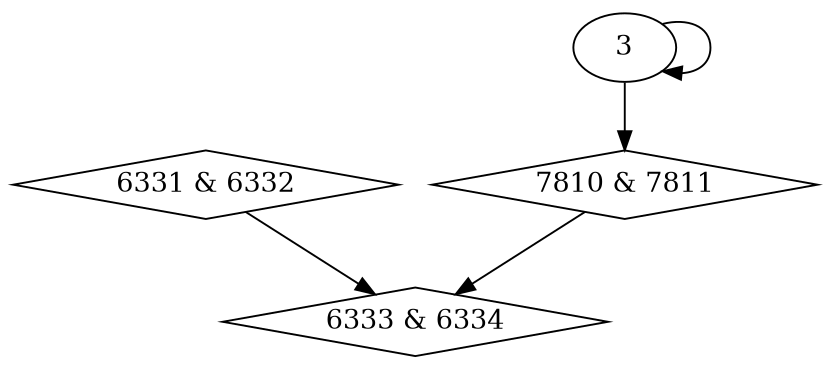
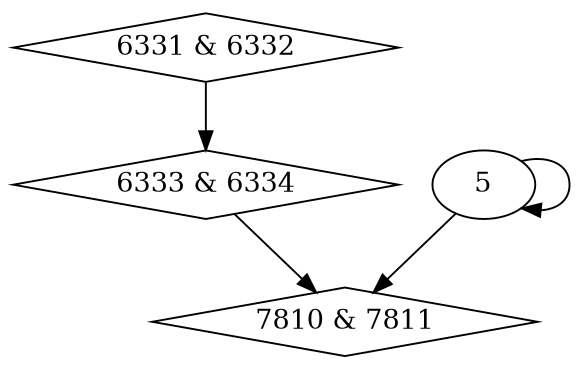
node "3": label "3" -> "5"
edge "7810 & 7811" -> "6333 & 6334": reversed
